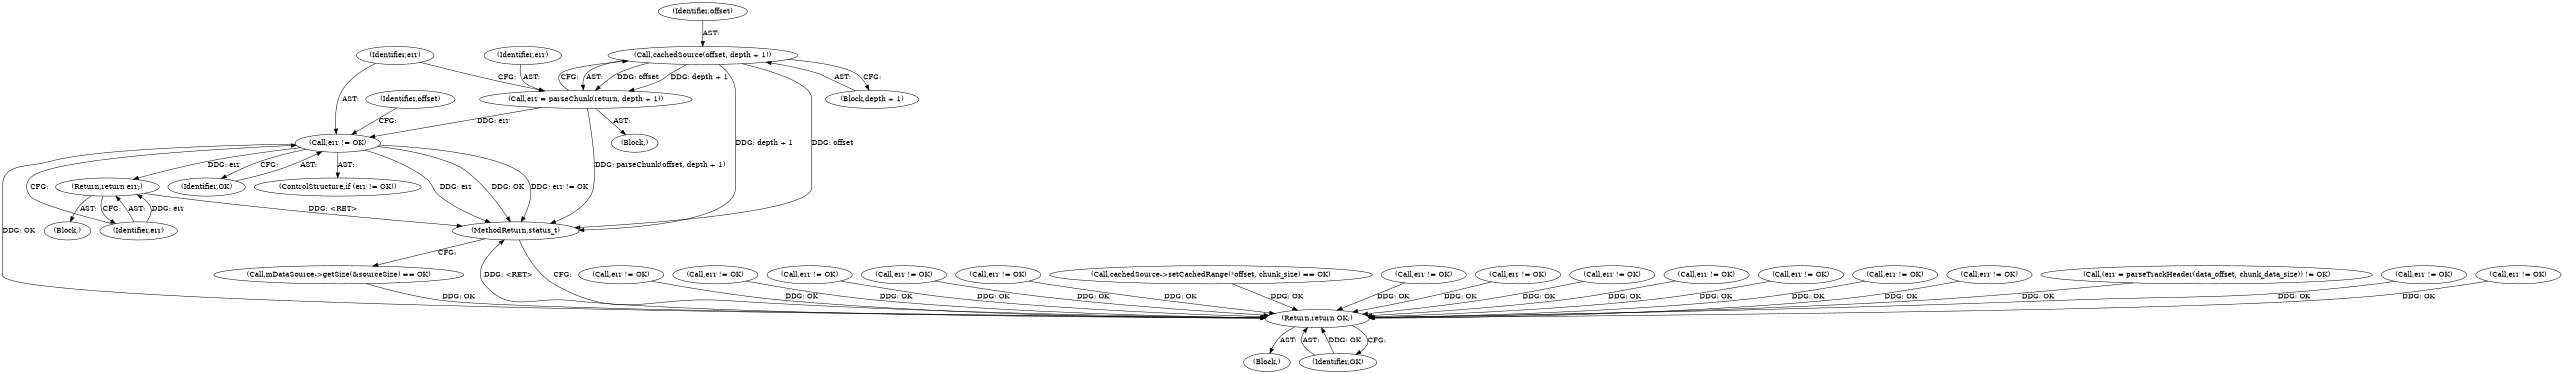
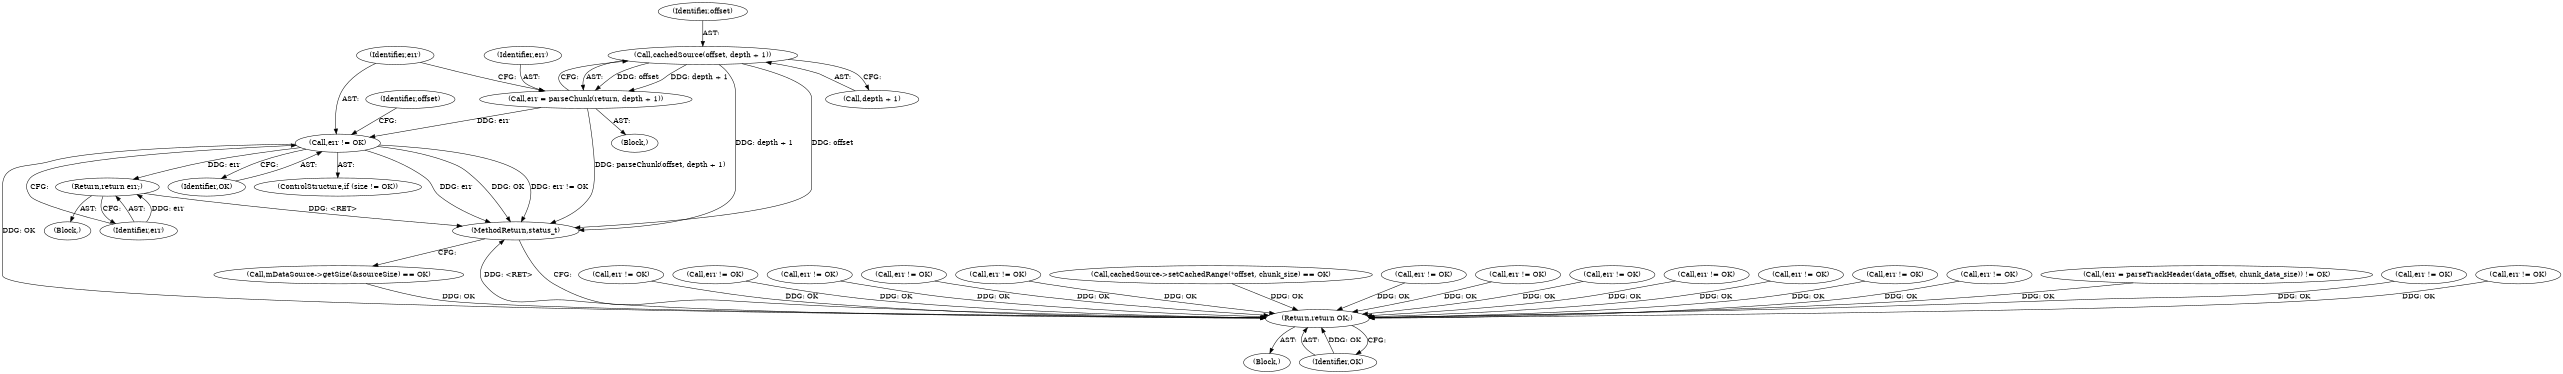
node "(Block,depth + 1)": label "(Block,depth + 1)" -> "(Call,depth + 1)"
node "(ControlStructure,if (err != OK))": label "(ControlStructure,if (err != OK))" -> "(ControlStructure,if (size != OK))"
